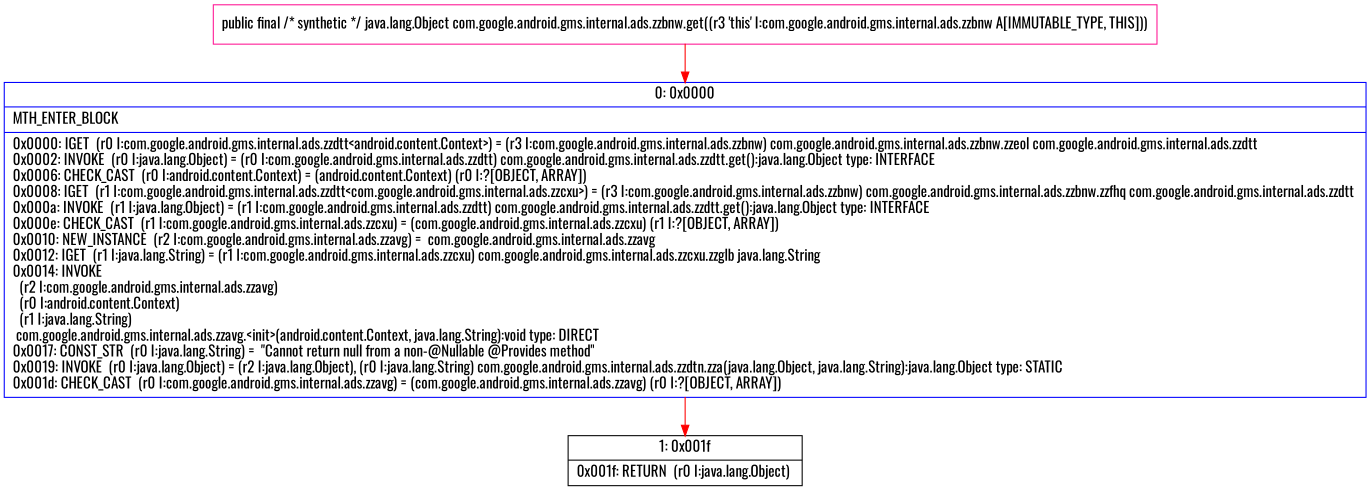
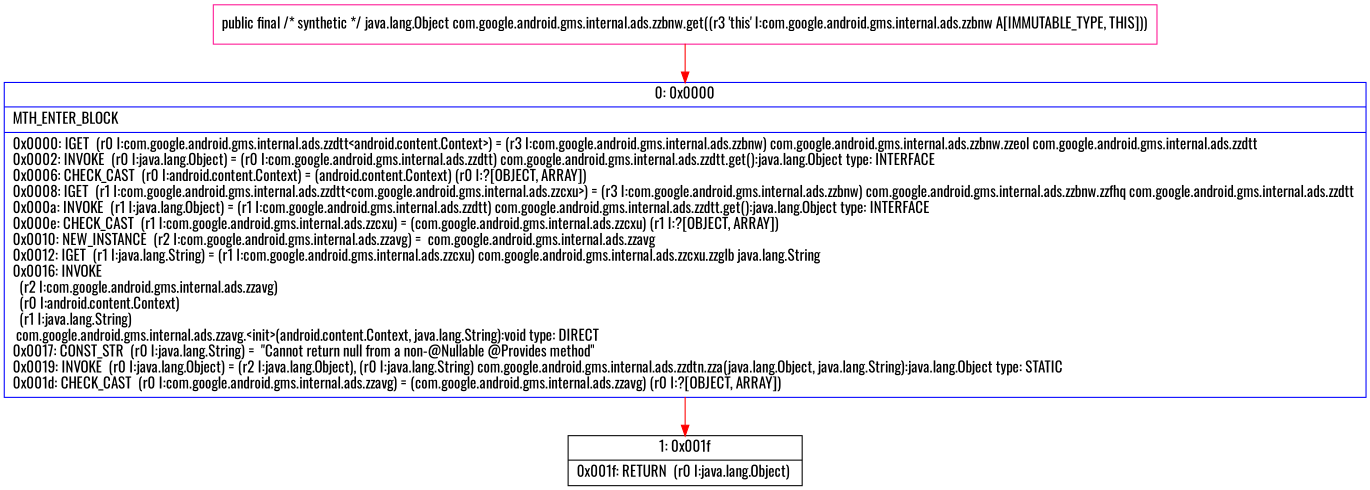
node "0: 0x0000": text "0x0014: INVOKE" -> "0x0016: INVOKE"
